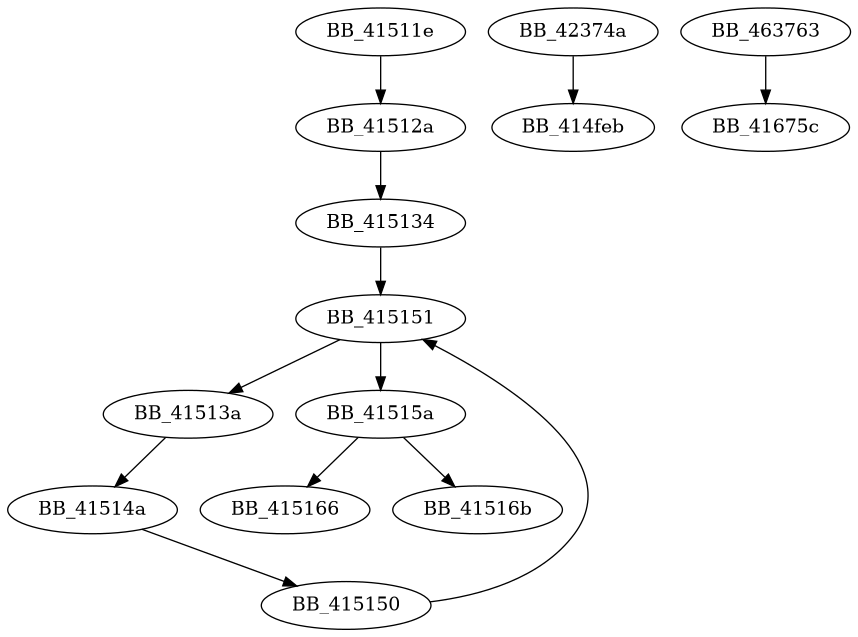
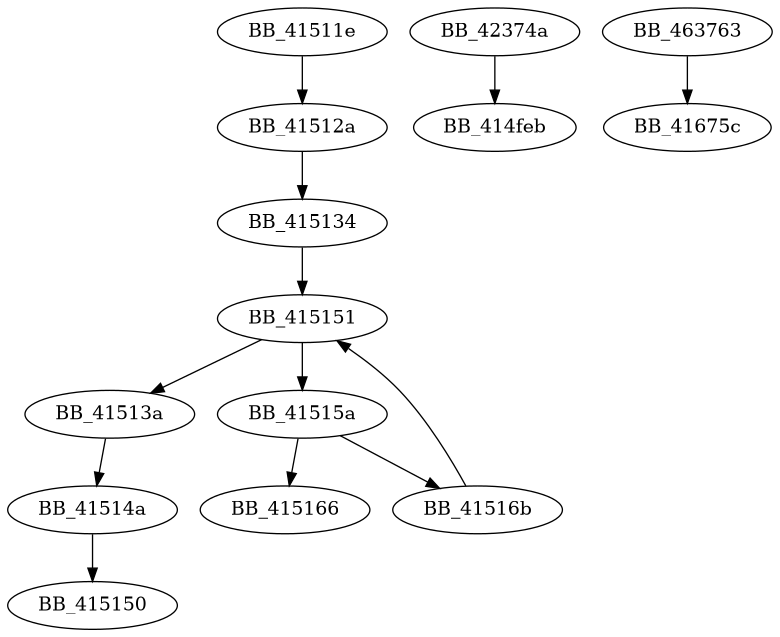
edge "BB_415150" -> "BB_415151": now "BB_41516b" -> "BB_415151"
